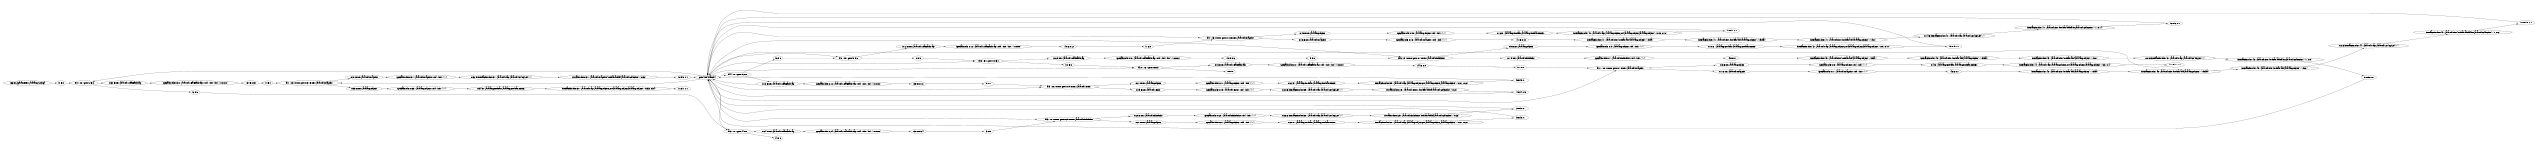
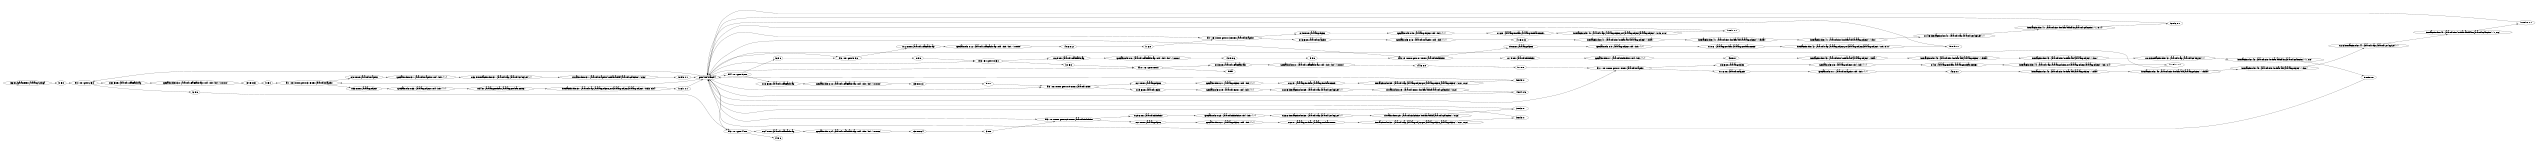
node "return": label "return" -> "dinka"
edge "$r18 = new java.util.WeakHashMap" -> "goto [?= (branch)]": now "i1 = i1 + 1" -> "goto [?= (branch)]"
